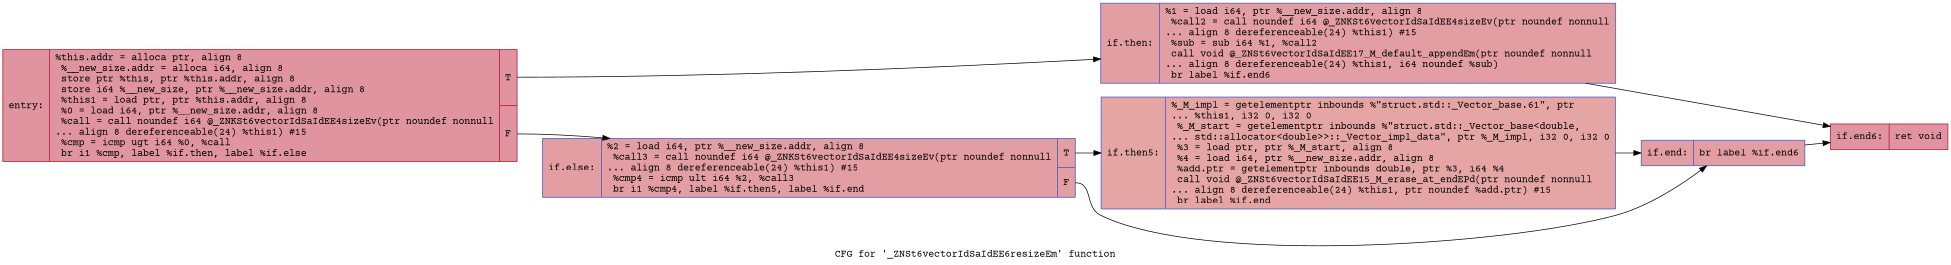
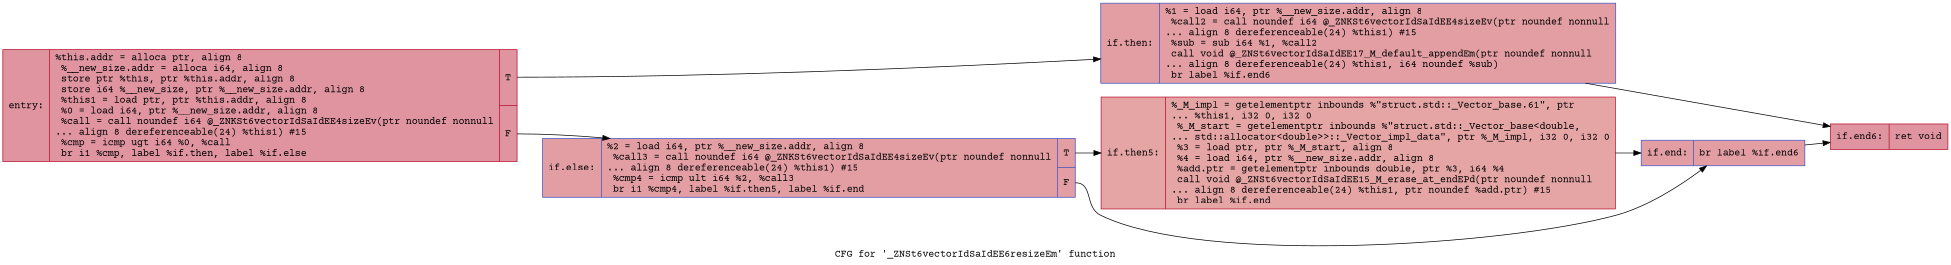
node "if.then5:": color #3d50c3ff -> #b70d28ff
